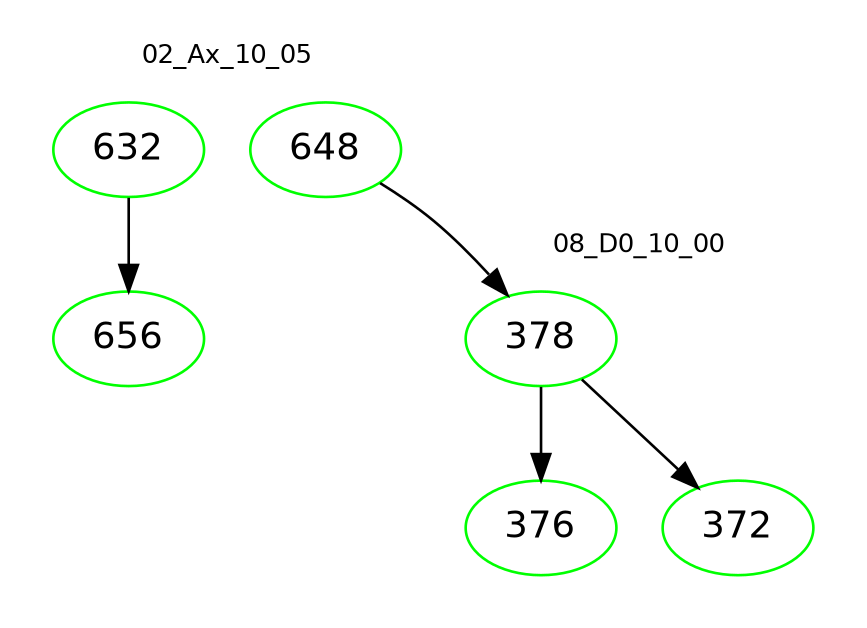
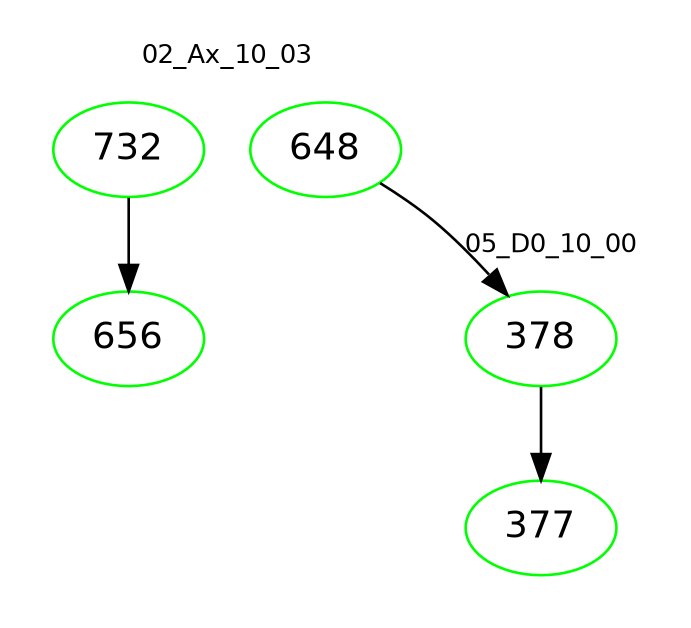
cluster "02_Ax_10_05": label "02_Ax_10_05" -> "02_Ax_10_03"
node "632": label "632" -> "732"
cluster "08_D0_10_00": label "08_D0_10_00" -> "05_D0_10_00"
node "376": removed
node "372": label "372" -> "377"
